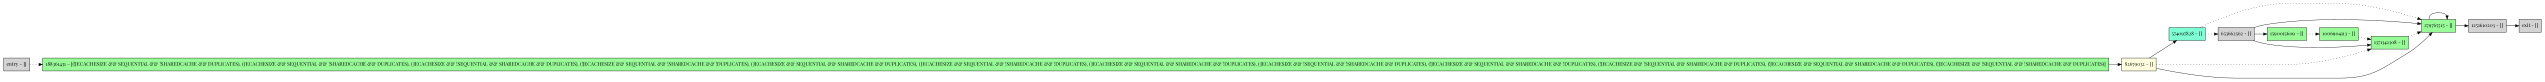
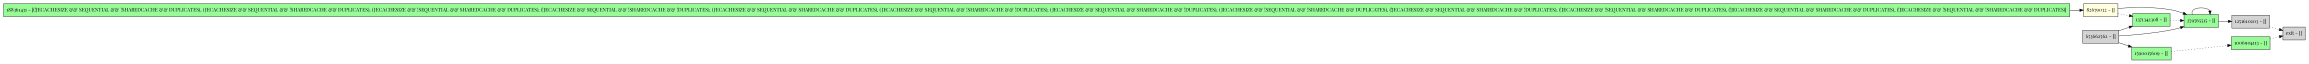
edge "1251610203 - []" -> "exit - []": style solid -> dotted
node "574097828 - []": removed
edge "1006904113 - []" -> "1371342308 - []": now "1006904113 - []" -> "exit - []"
node "entry - []": removed
